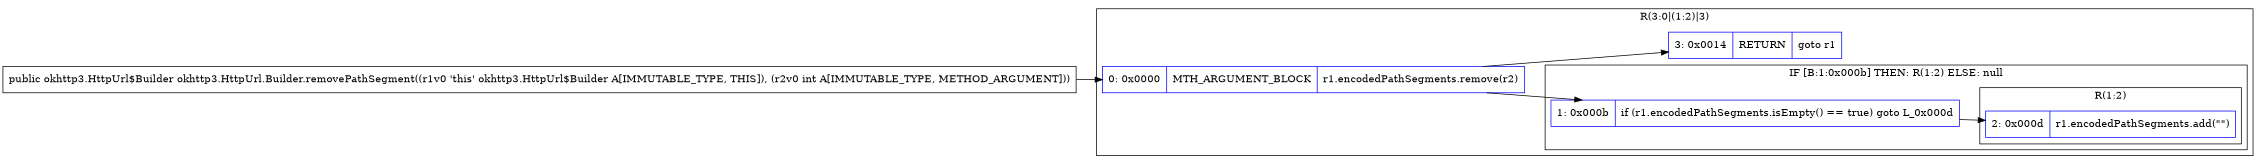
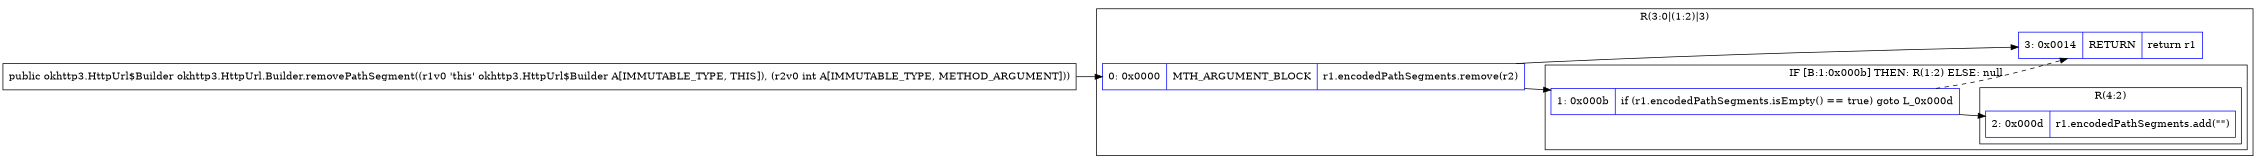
node "3: 0x0014": text "goto r1" -> "return r1"
edge "1: 0x000b" -> "3: 0x0014": added
cluster "R(1:2)": label "R(1:2)" -> "R(4:2)"
